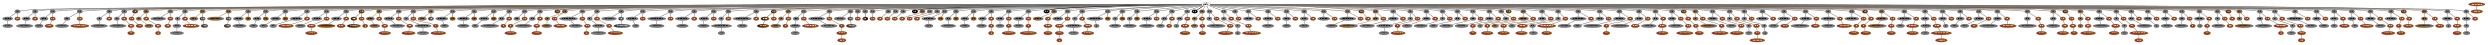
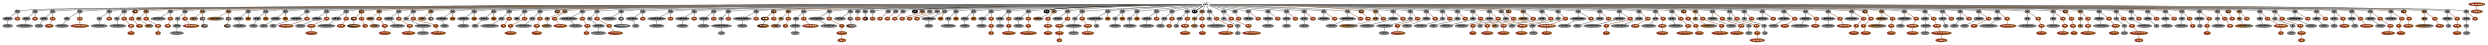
node "(?o?o?o?o?o?o?o)": fillcolor #95500c -> #777777
